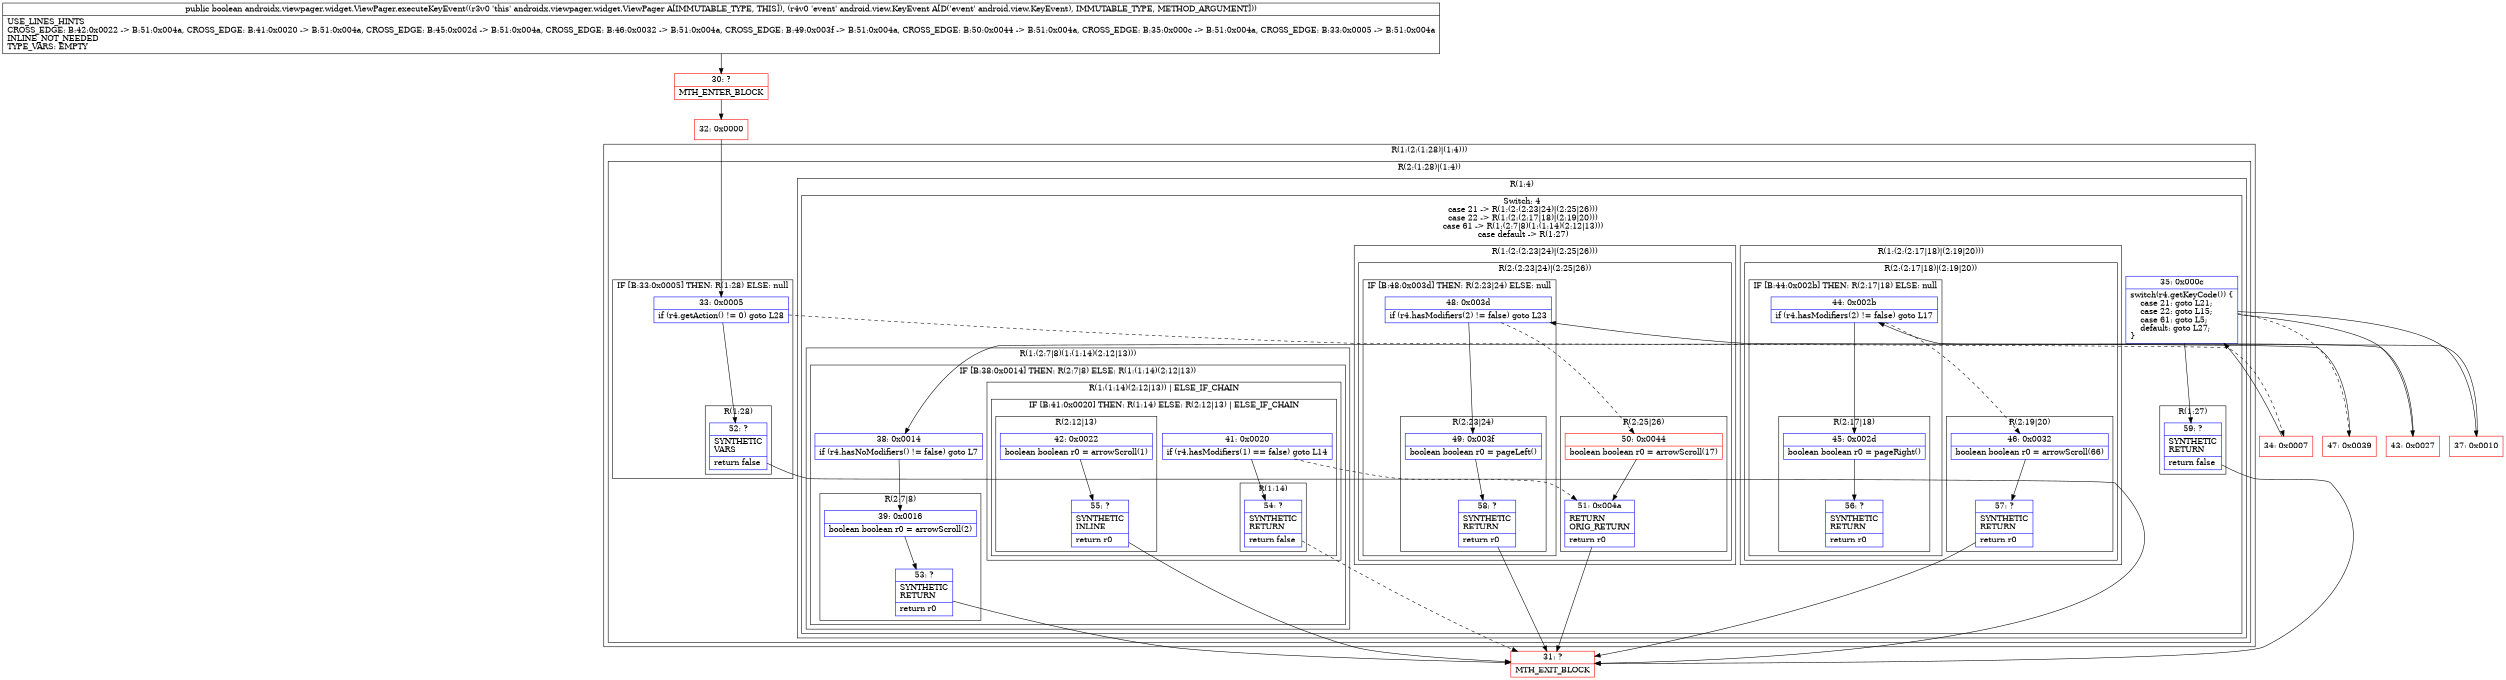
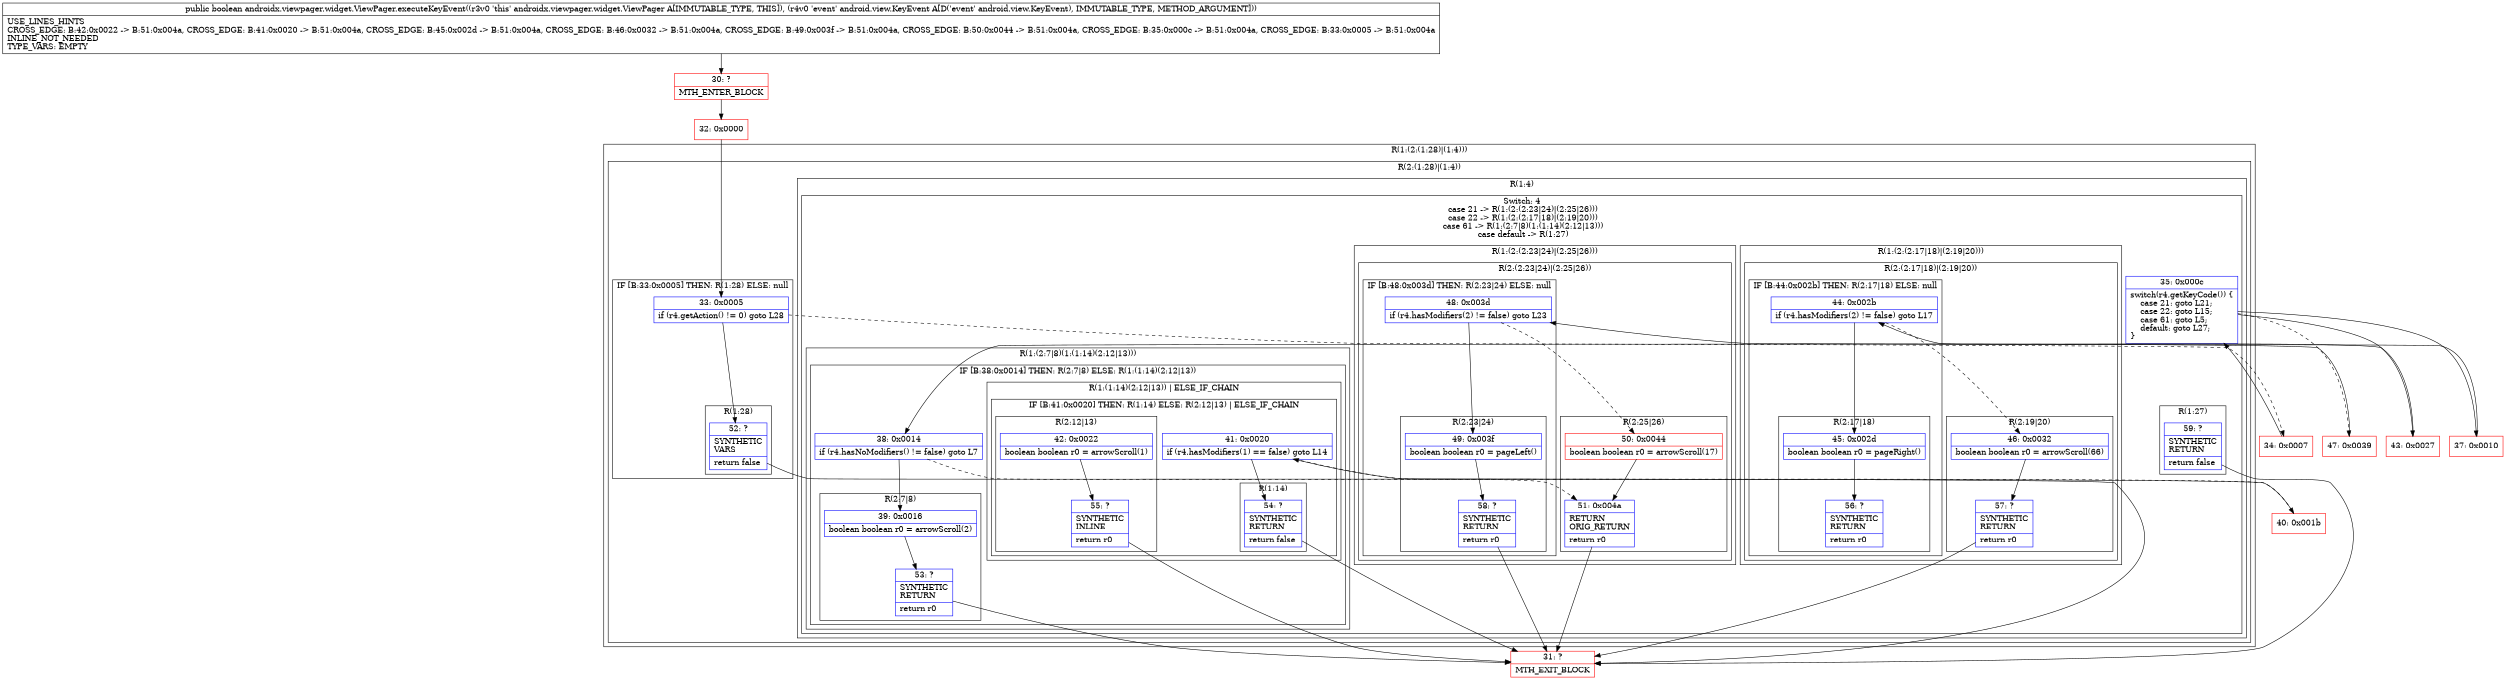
edge "35: 0x000c" -> "59: ?": removed
node "40: 0x001b": added
edge "54: ?" -> "31: ?": style dashed -> solid
